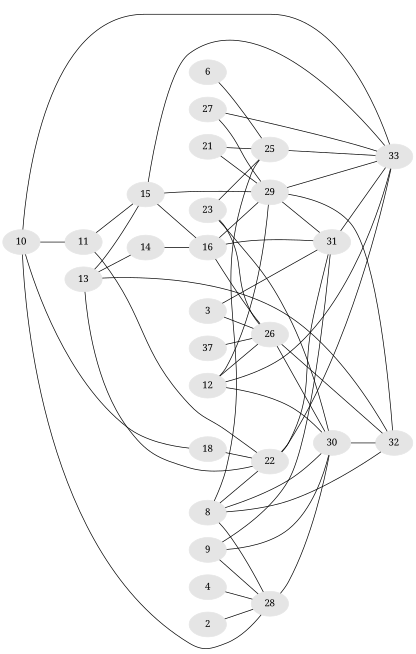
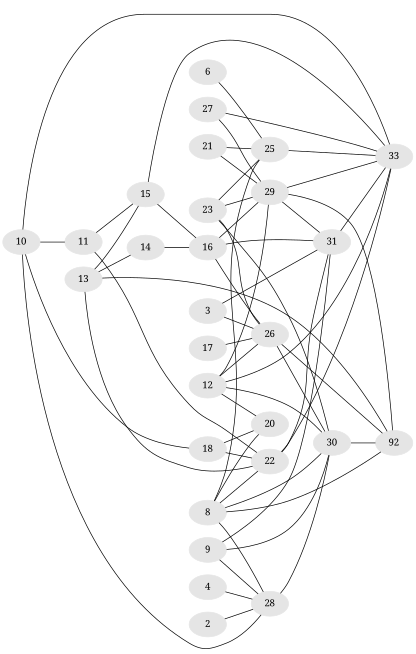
edge "29" -- "15": now "29" -- "23"
node "37": label "37" -> "17"
node "20": added
node "32": label "32" -> "92"
